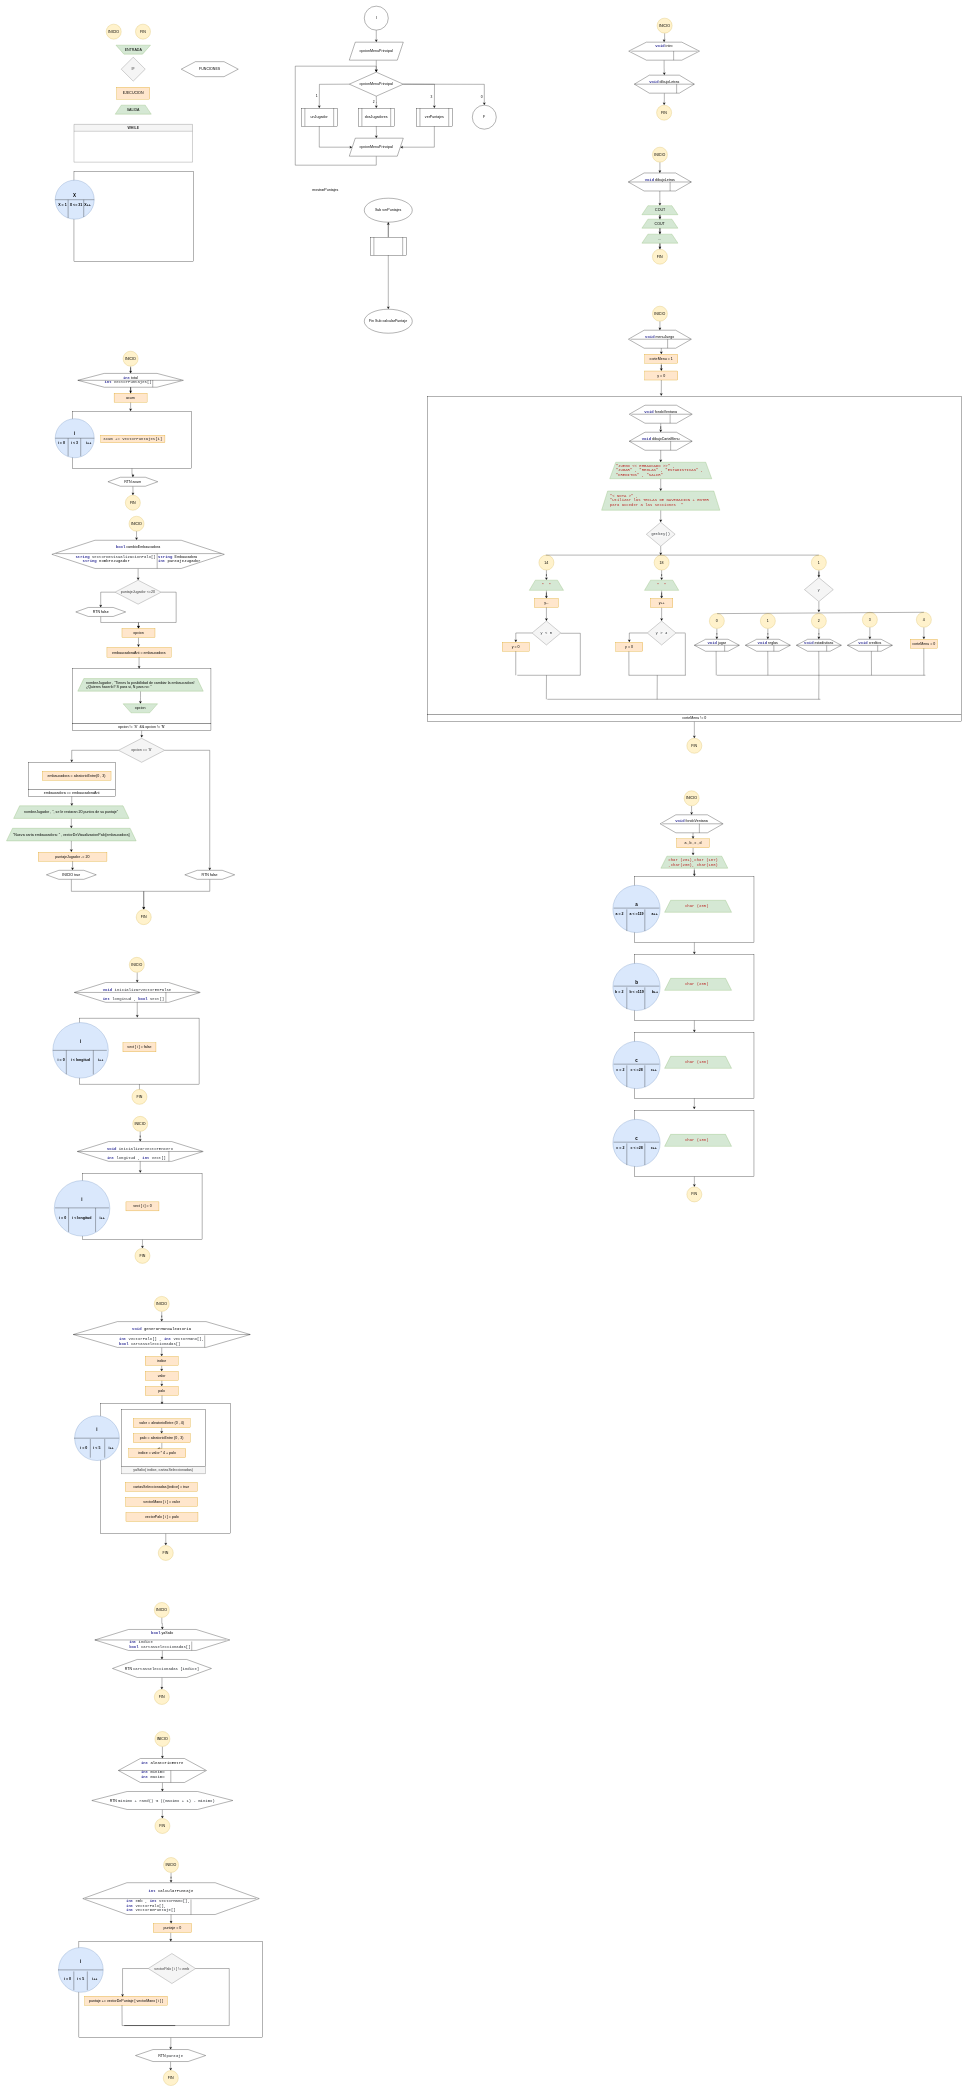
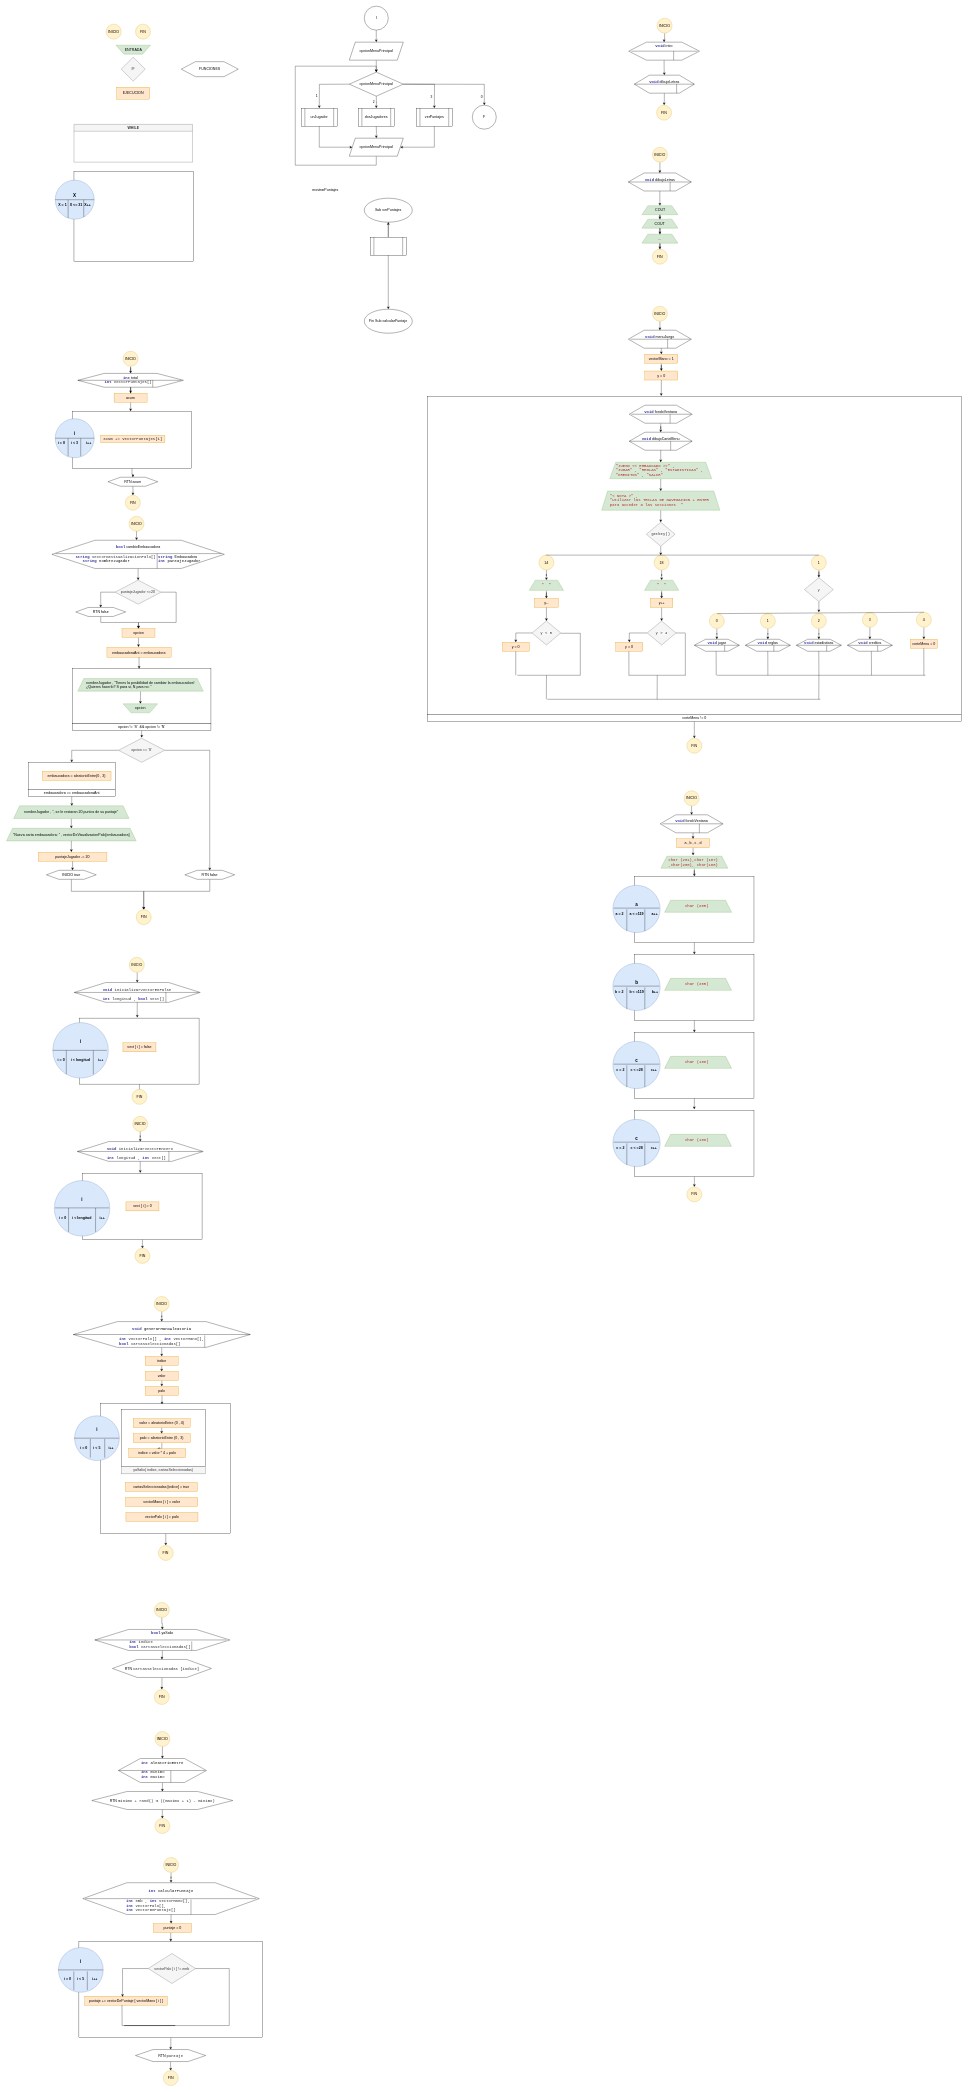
node "SALIDA": removed
node "corteMenu = 1": label "corteMenu = 1" -> "vectorMano = 1"
